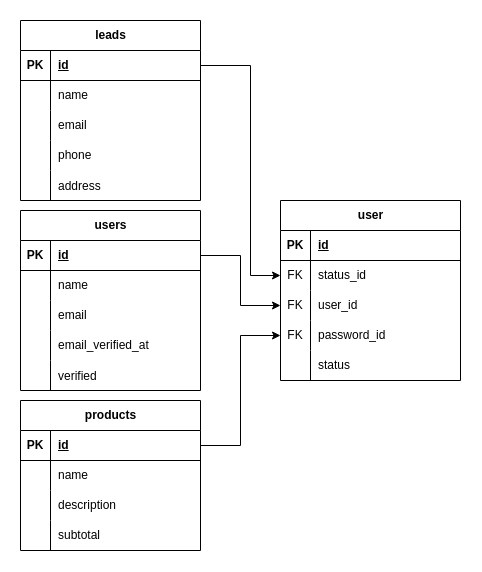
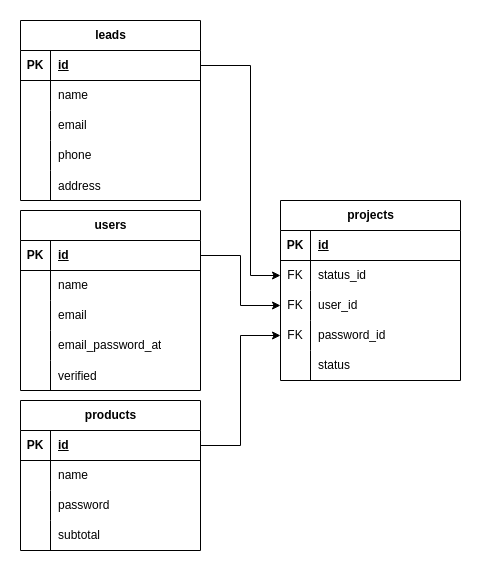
node "user": label "user" -> "projects"
node "email_verified_at": label "email_verified_at" -> "email_password_at"
node "description": label "description" -> "password"
